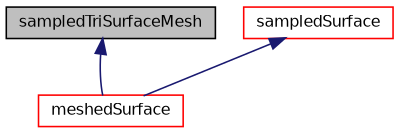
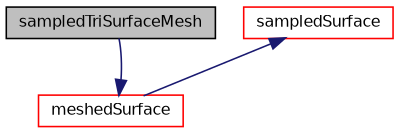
edge "meshedSurface" -> "sampledTriSurfaceMesh": reversed
